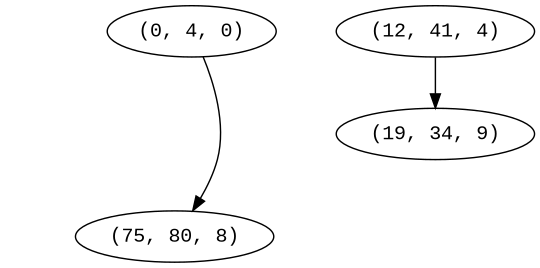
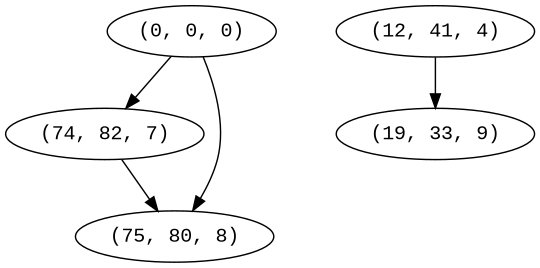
node "(0, 4, 0)": label "(0, 4, 0)" -> "(0, 0, 0)"
node "(74, 82, 7)": added
node "(19, 34, 9)": label "(19, 34, 9)" -> "(19, 33, 9)"
